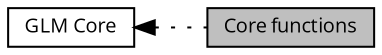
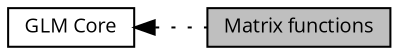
node "Core functions": label "Core functions" -> "Matrix functions"
